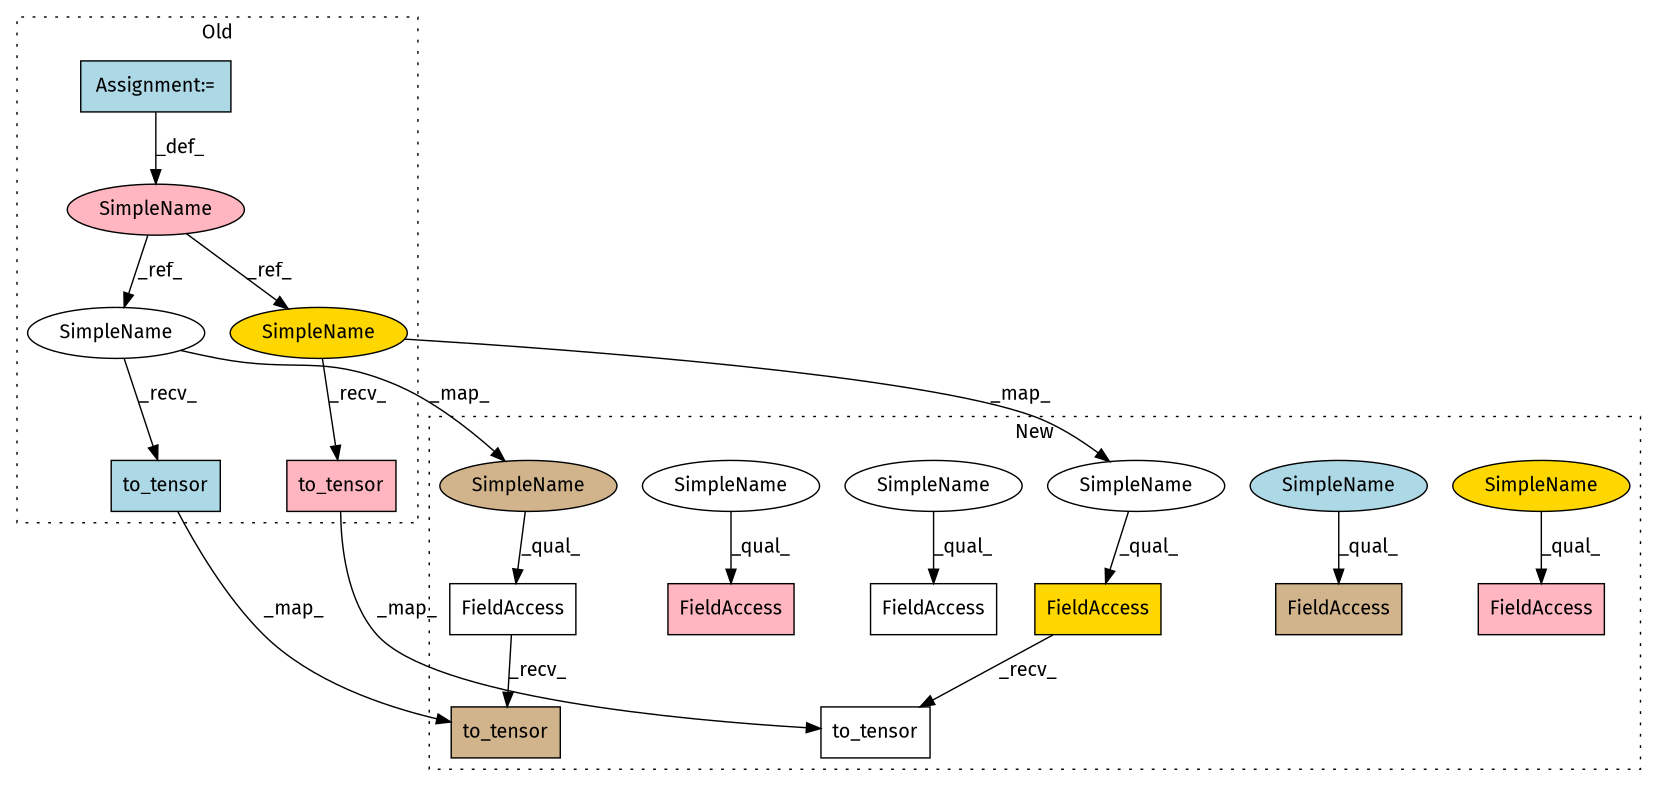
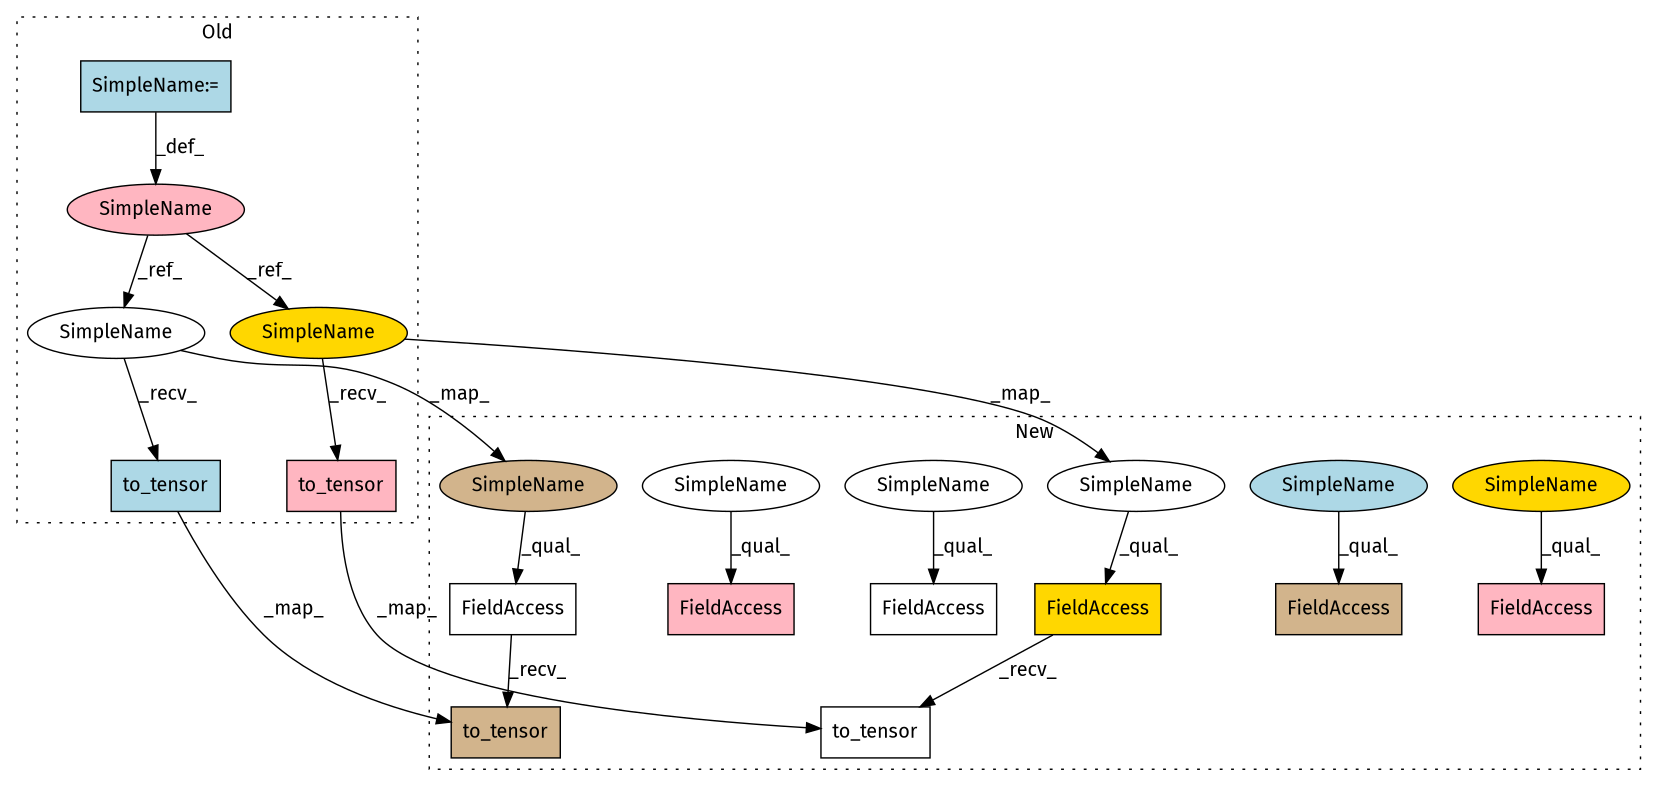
node "Assignment:=": label "Assignment:=" -> "SimpleName:="
